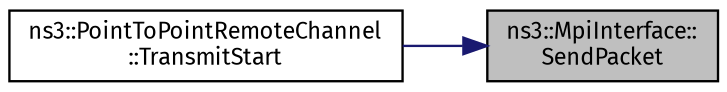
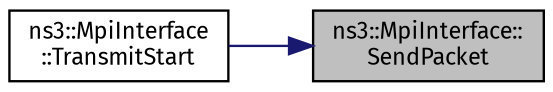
node "ns3::PointToPointRemoteChannel ::TransmitStart": label "ns3::PointToPointRemoteChannel ::TransmitStart" -> "ns3::MpiInterface ::TransmitStart"
